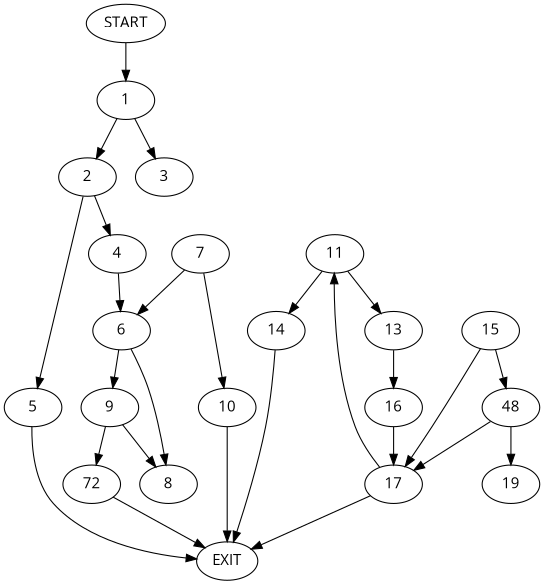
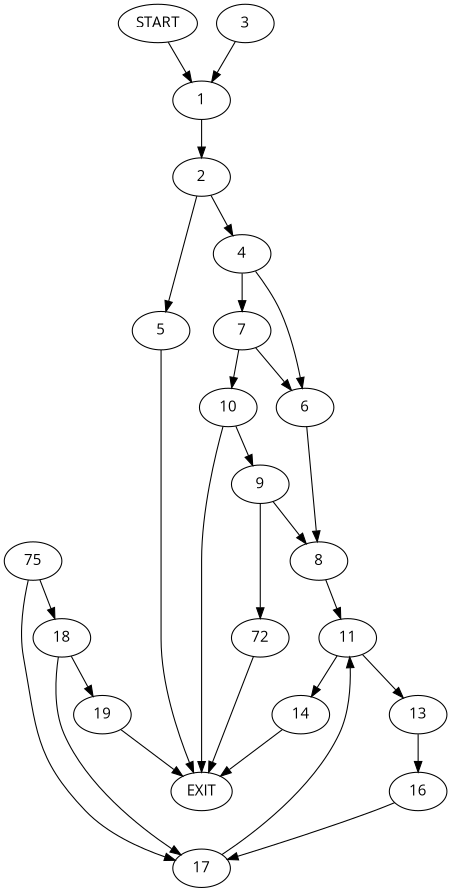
edge "1" -> "3": reversed
edge "4" -> "7": added
node "15": label "15" -> "75"
edge "6" -> "9": now "10" -> "9"
node "48": label "48" -> "18"
edge "17" -> "EXIT": now "19" -> "EXIT"
edge "8" -> "11": added
